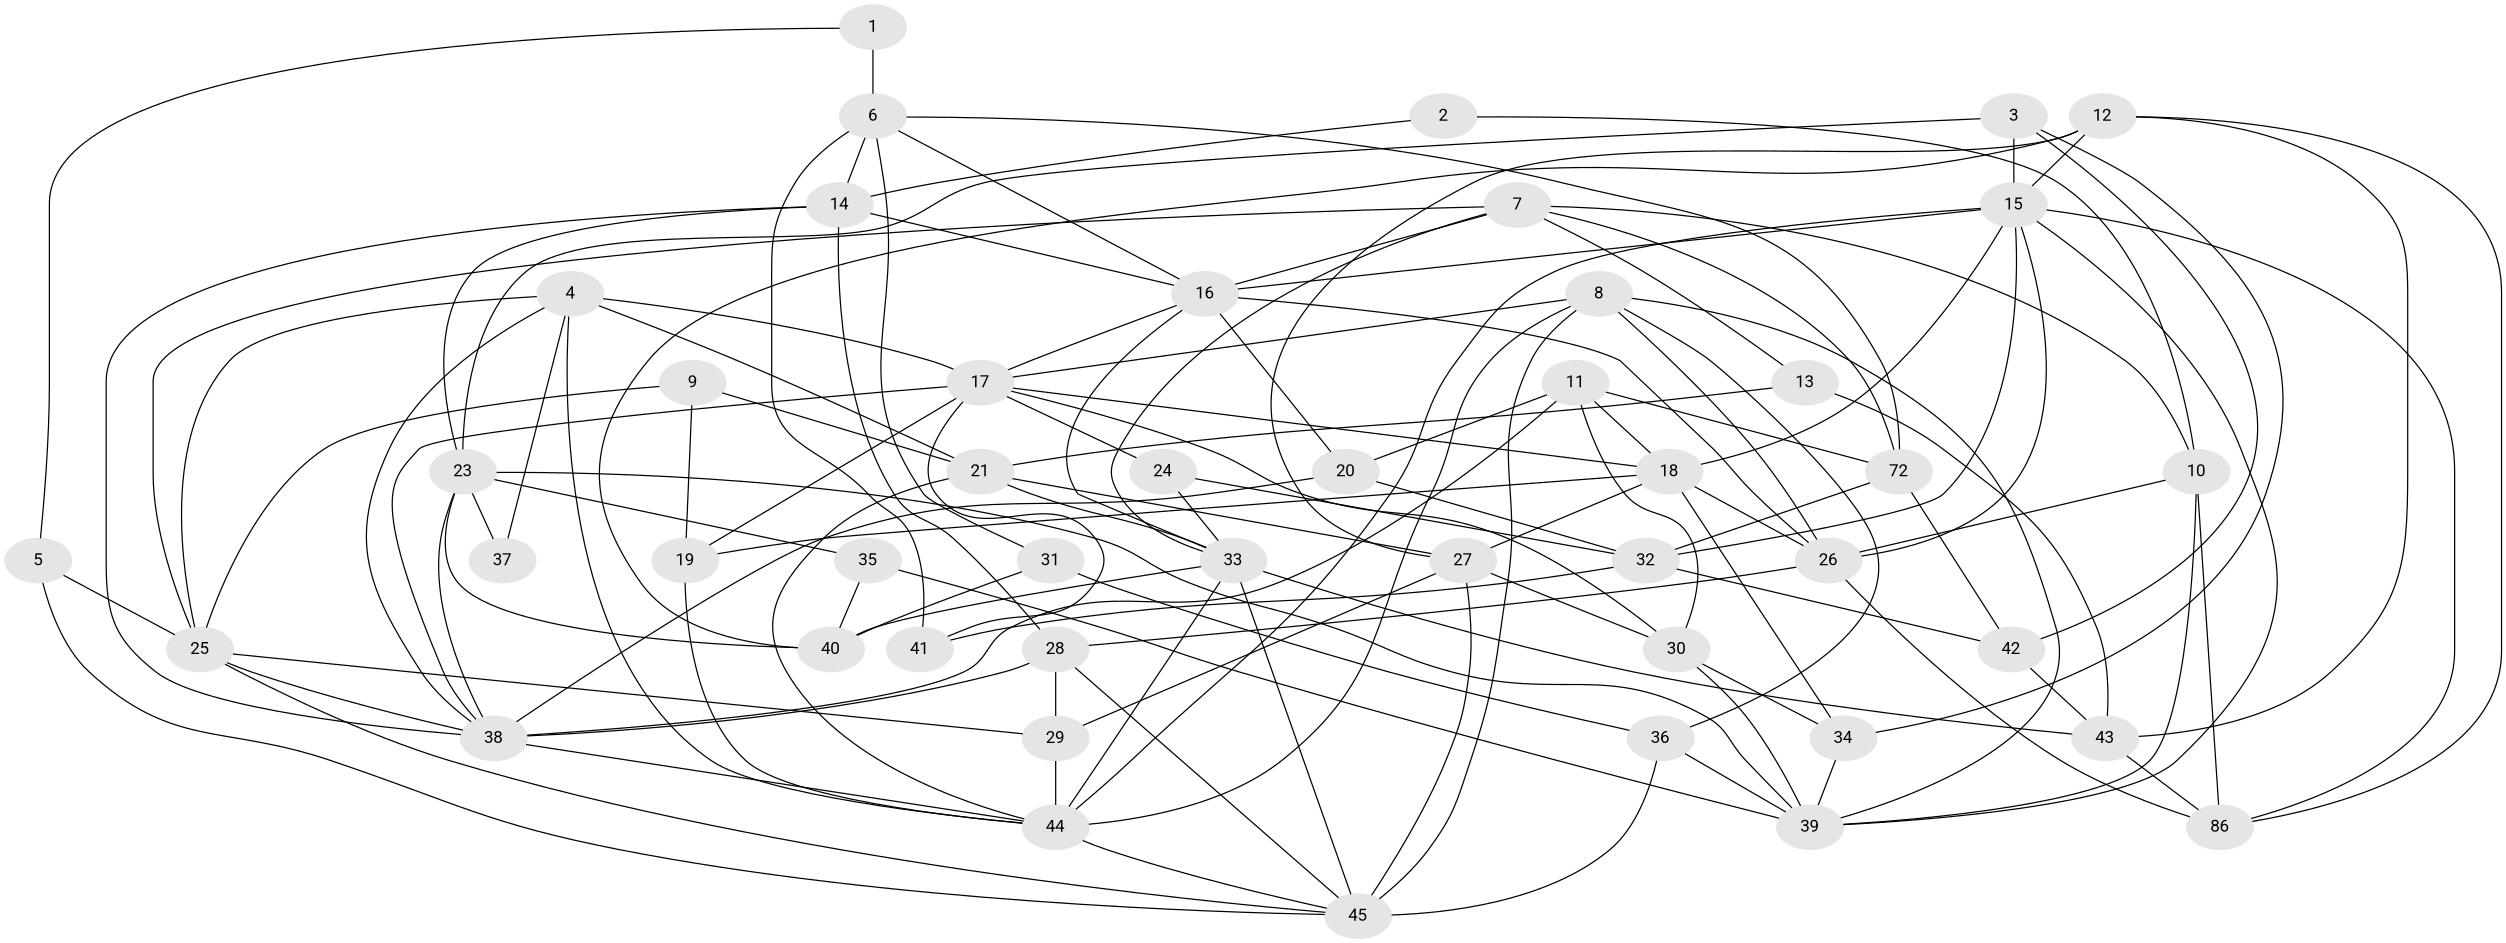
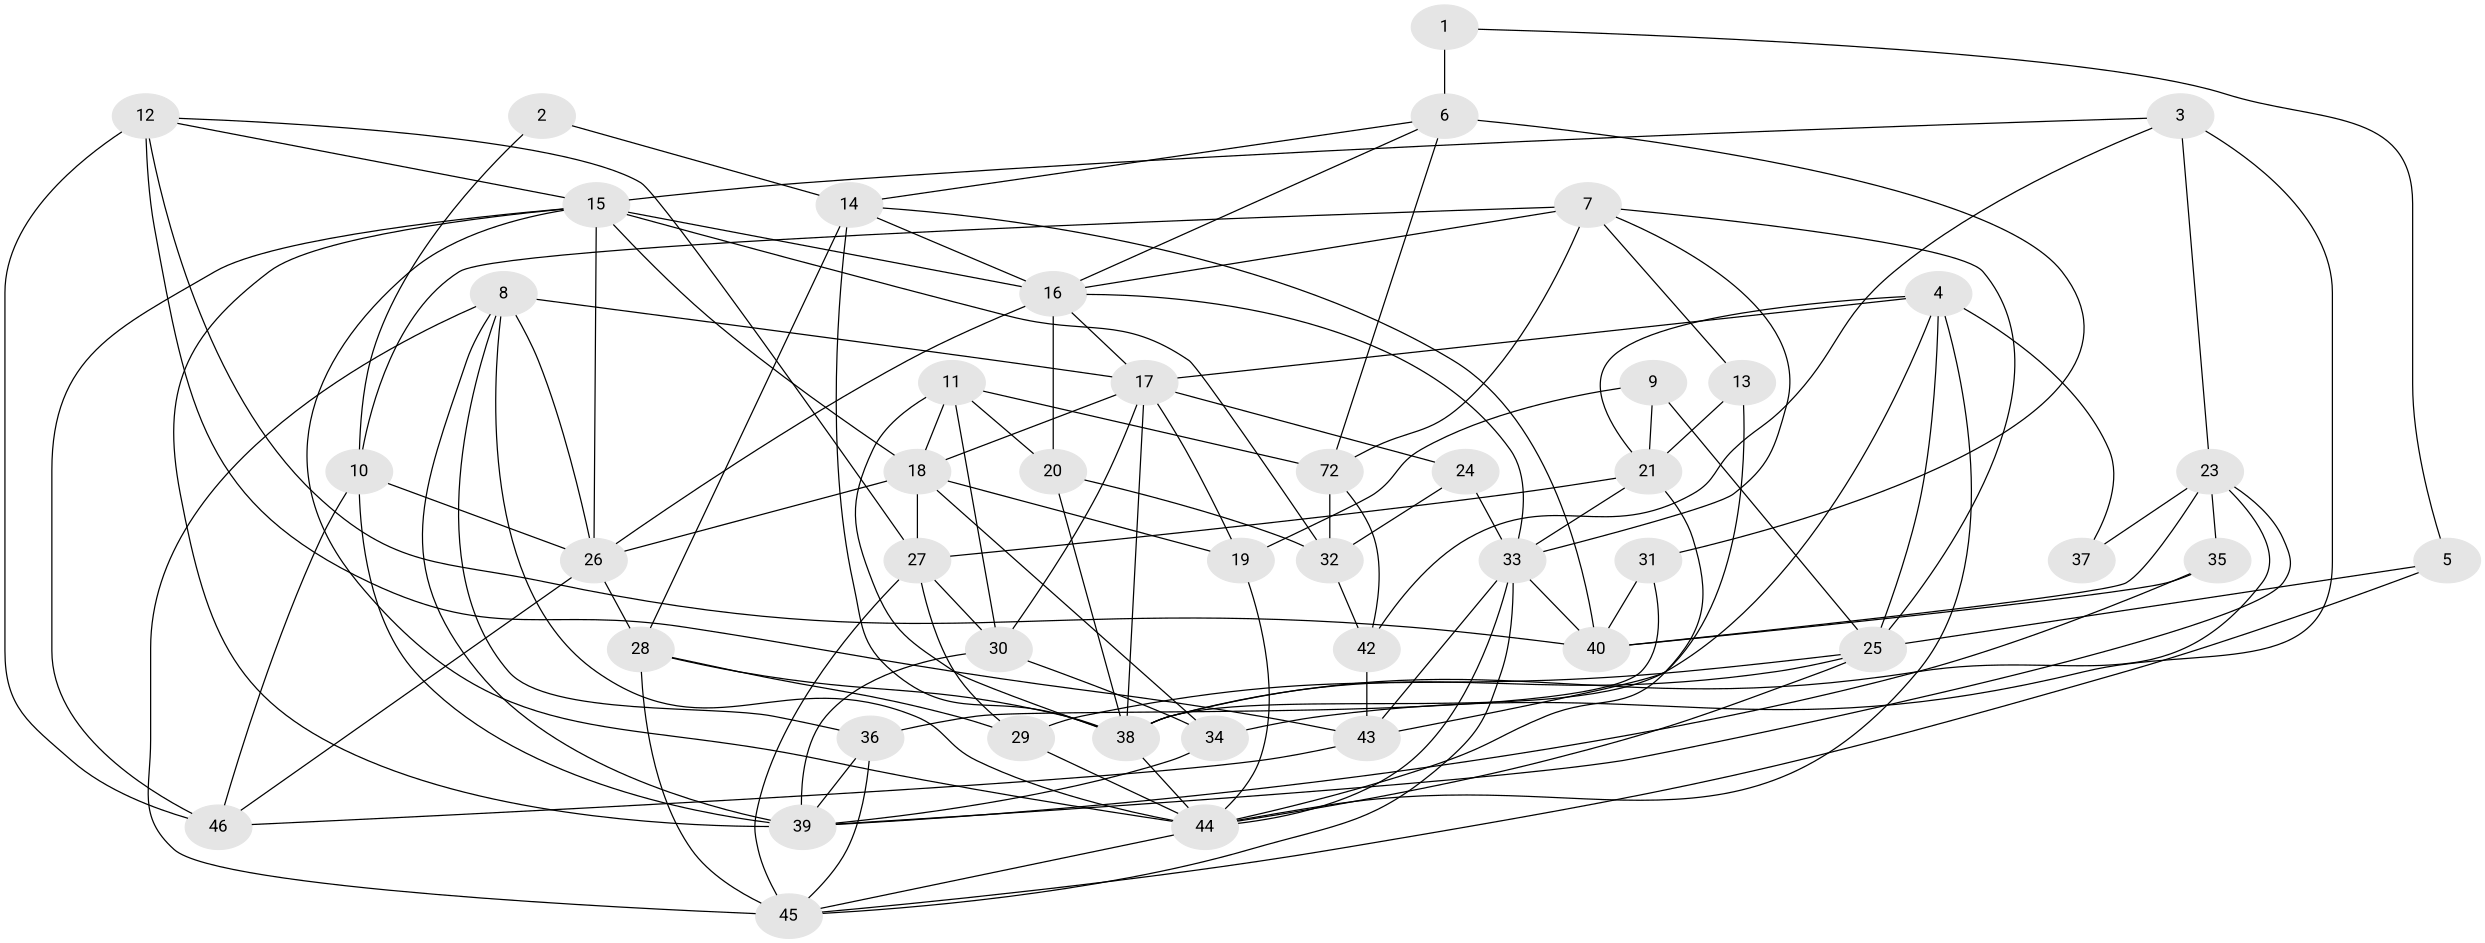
edge "14" -- "23": now "14" -- "40"
node "41": removed
node "86": label "86" -> "46"
edge "25" -- "45": now "25" -- "44"
